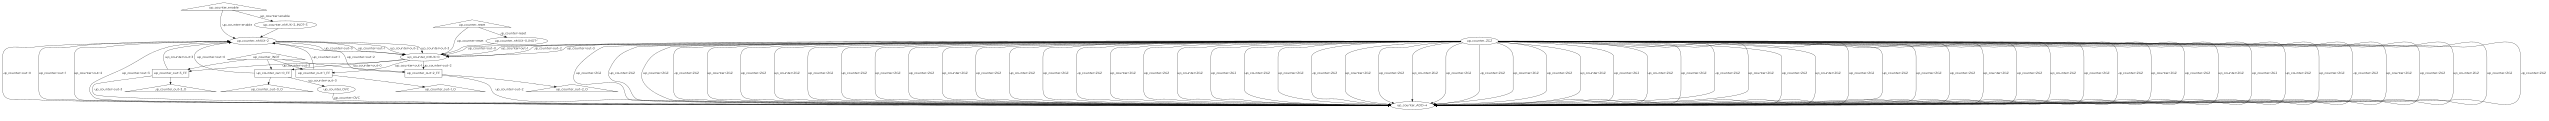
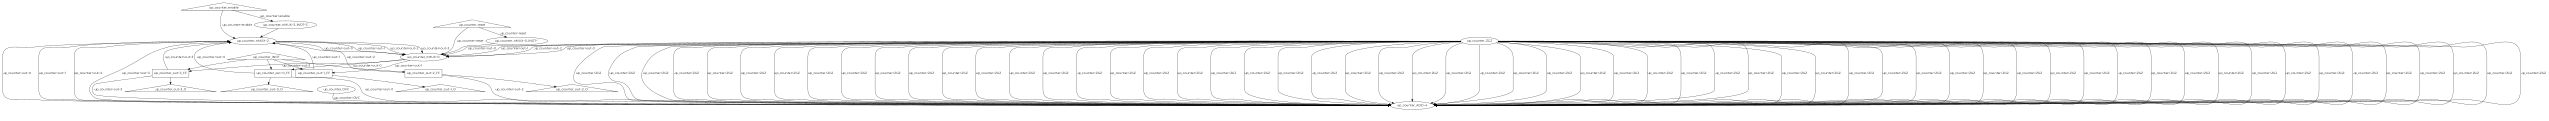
edge "up_counter_nMUX~0" -> "up_counter_out~2_FF": removed, label "up_counter^out~2"
edge "up_counter_out~0_FF" -> "up_counter_OVC": now "up_counter_out~0_FF" -> "up_counter_ADD~4"
